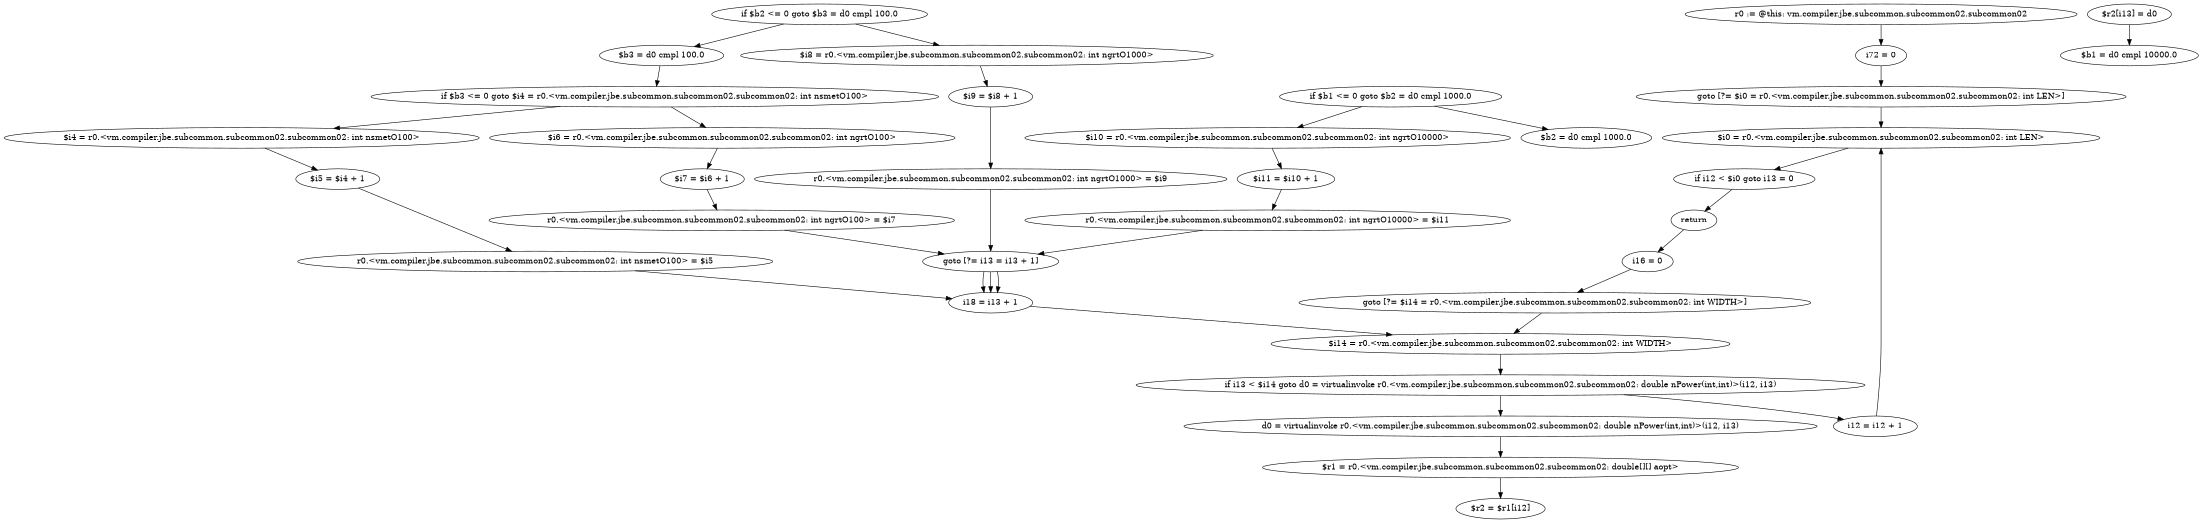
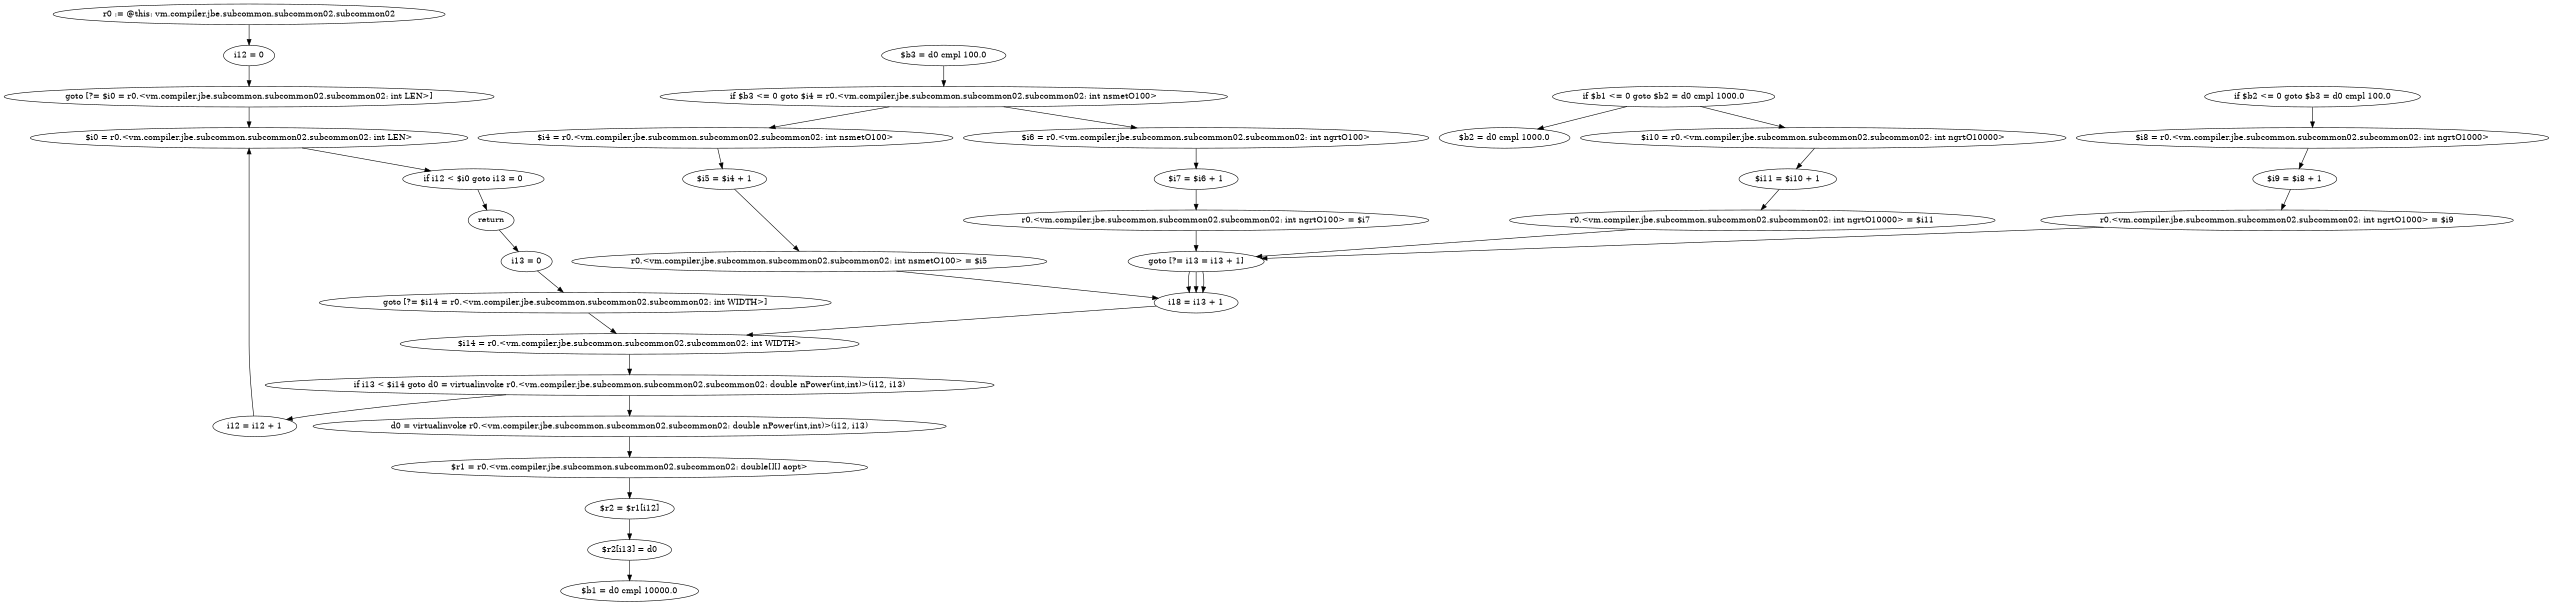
edge "if $b2 <= 0 goto $b3 = d0 cmpl 100.0" -> "$b3 = d0 cmpl 100.0": removed
node "i72 = 0": label "i72 = 0" -> "i12 = 0"
node "i16 = 0": label "i16 = 0" -> "i13 = 0"
edge "$r2 = $r1[i12]" -> "$r2[i13] = d0": added
